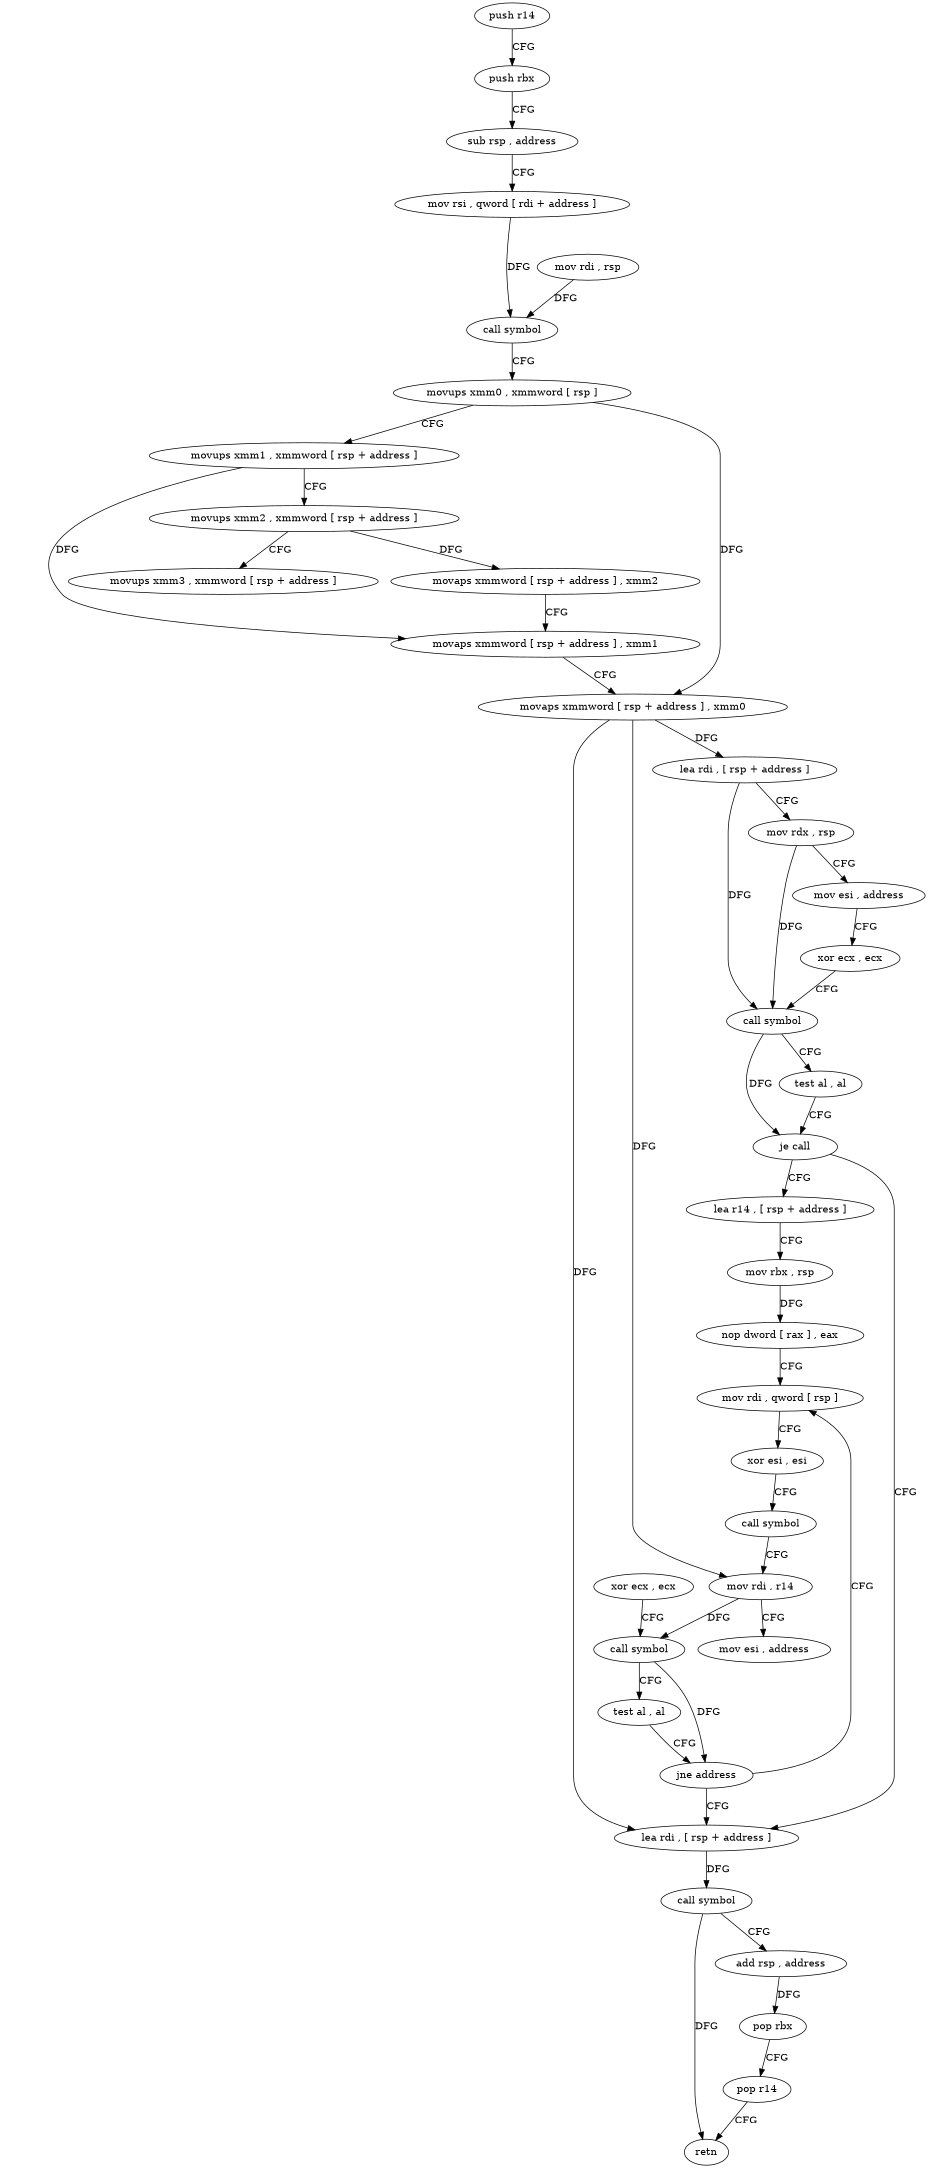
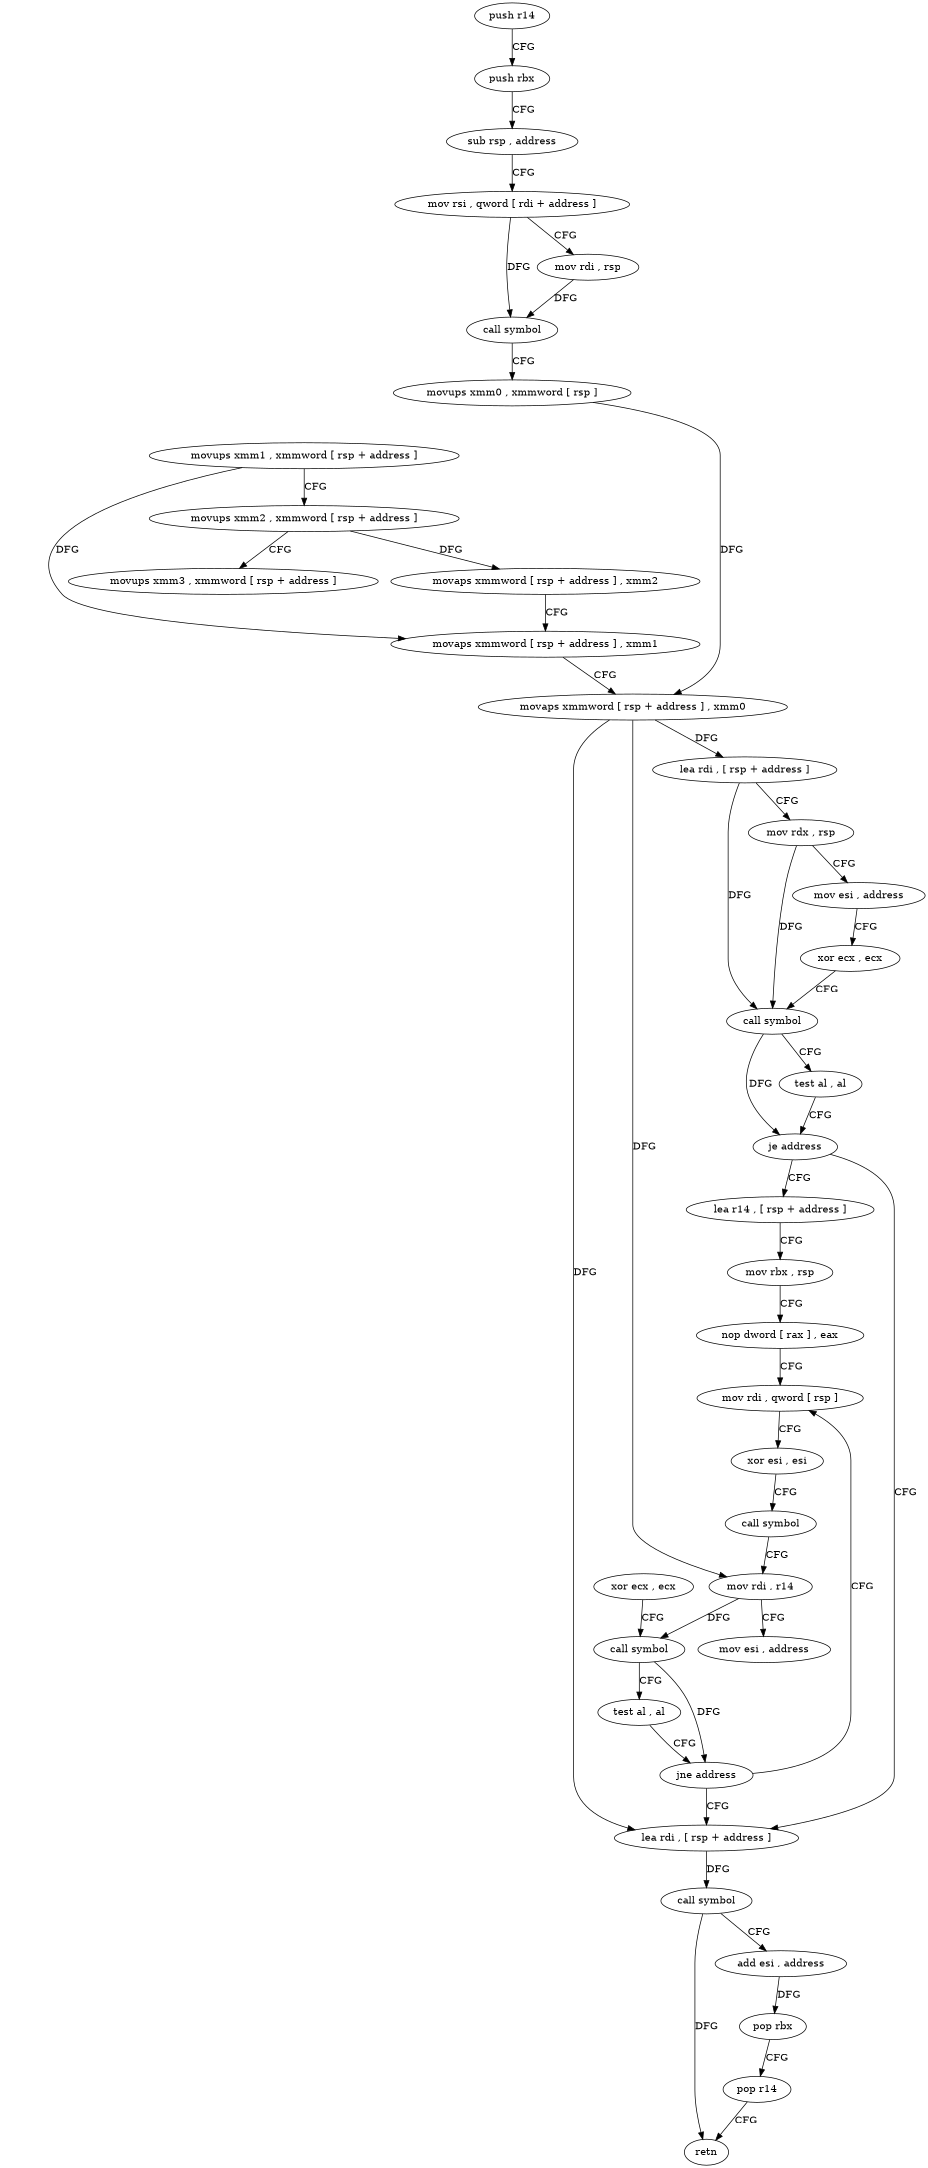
edge "mov rsi , qword [ rdi + address ]" -> "mov rdi , rsp": added, label "CFG"
edge "movups xmm0 , xmmword [ rsp ]" -> "movups xmm1 , xmmword [ rsp + address ]": removed, label "CFG"
node "je call": label "je call" -> "je address"
edge "mov rbx , rsp" -> "nop dword [ rax ] , eax": label "DFG" -> "CFG"
node "add rsp , address": label "add rsp , address" -> "add esi , address"
